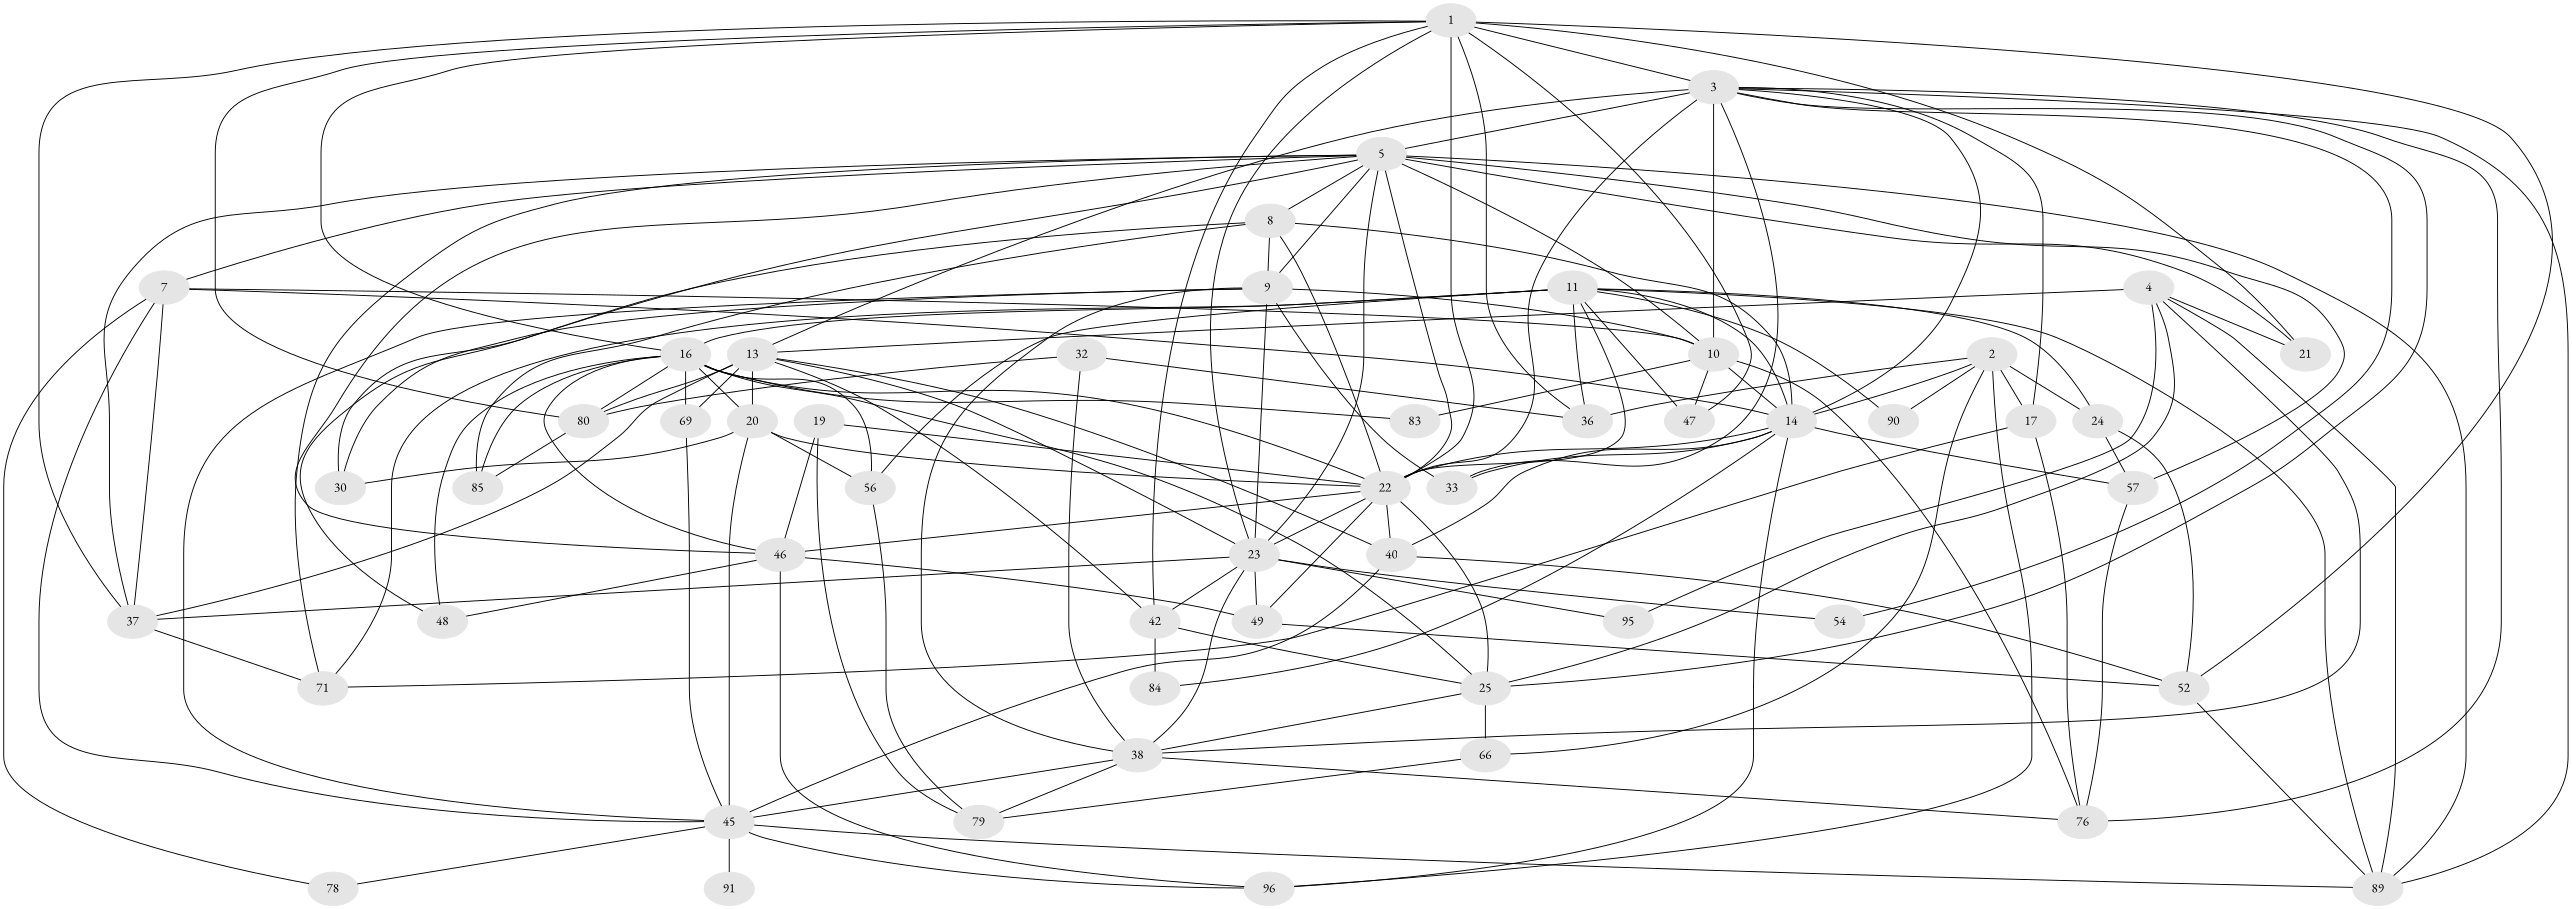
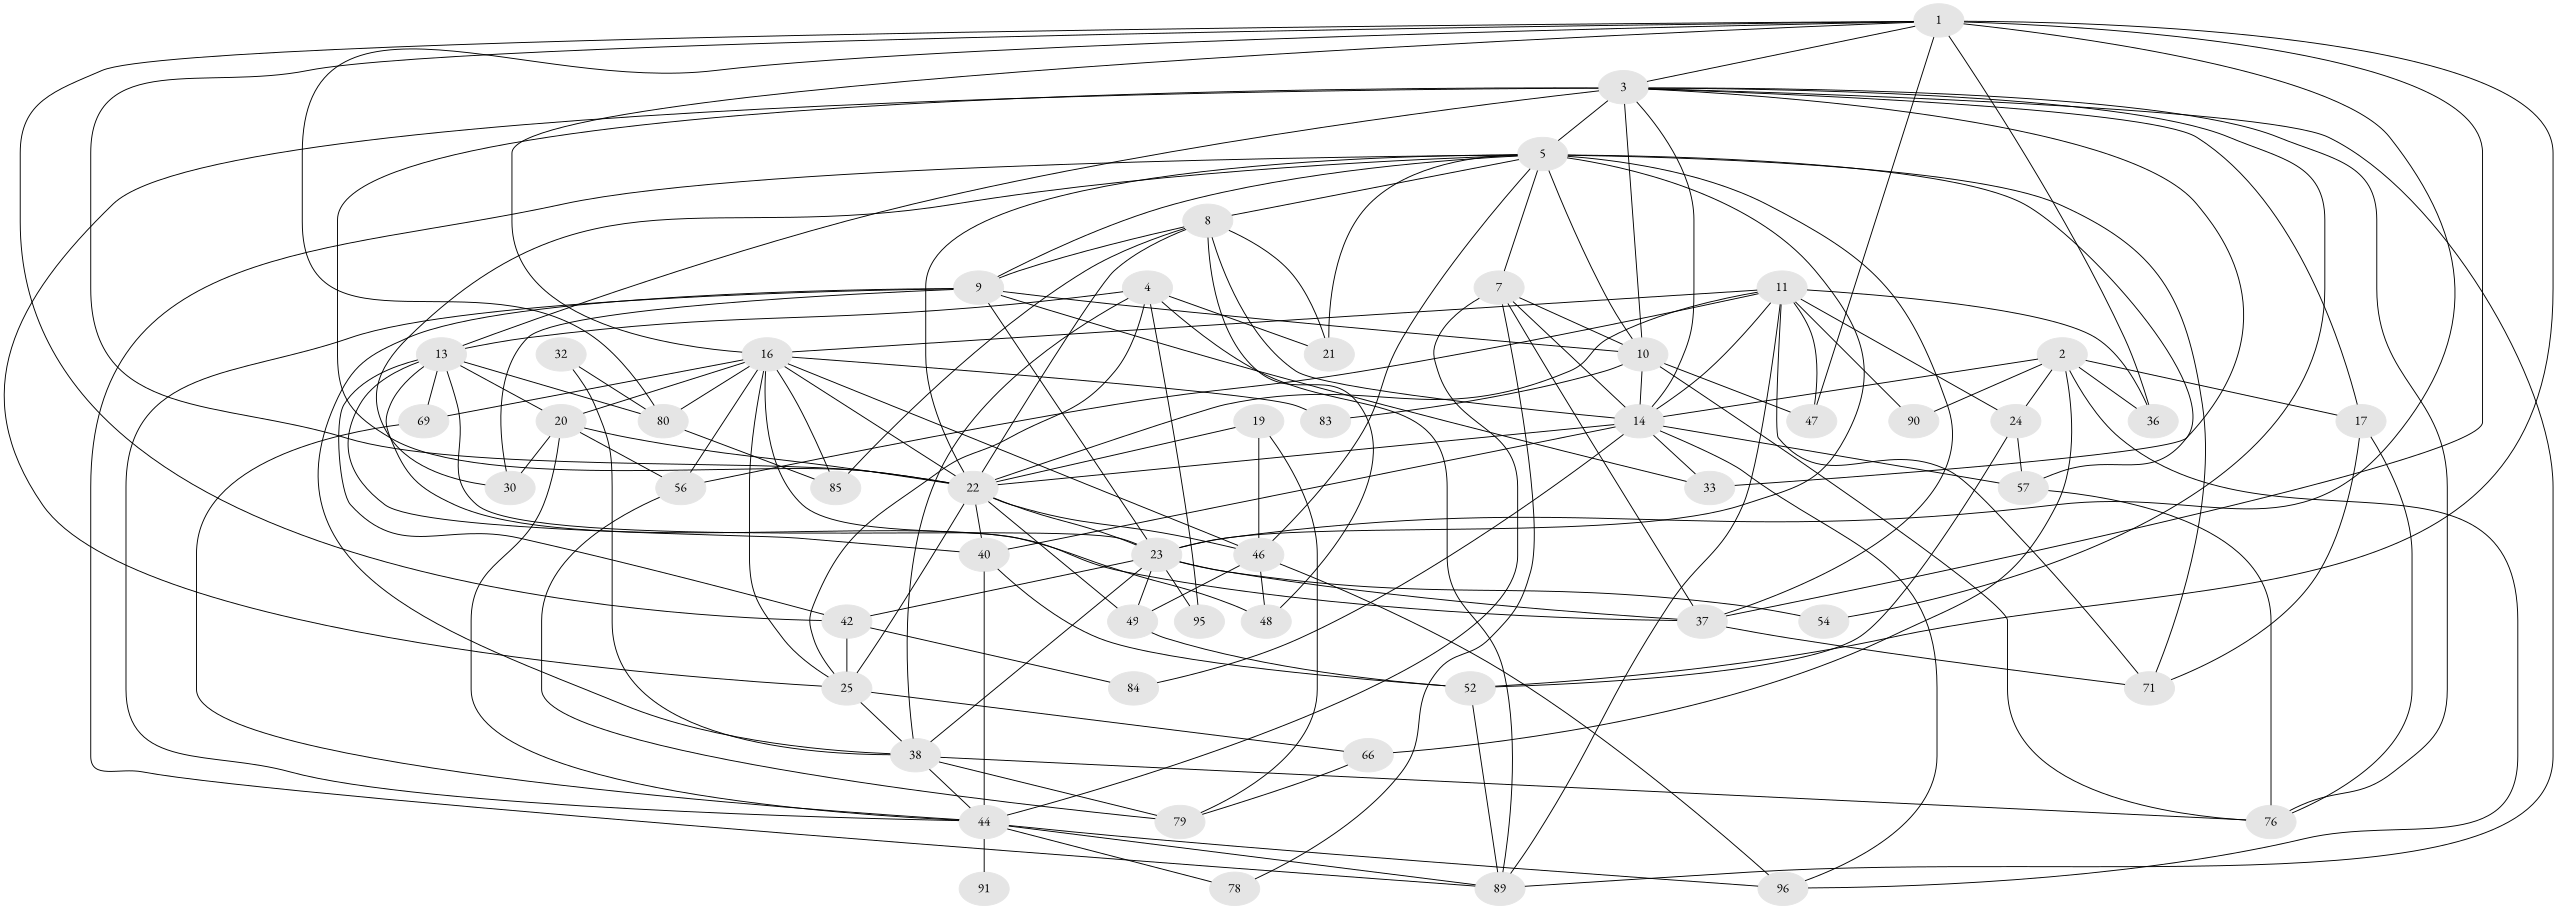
edge "1" -- "21": now "8" -- "21"
edge "32" -- "36": removed
node "45": label "45" -> "44"
